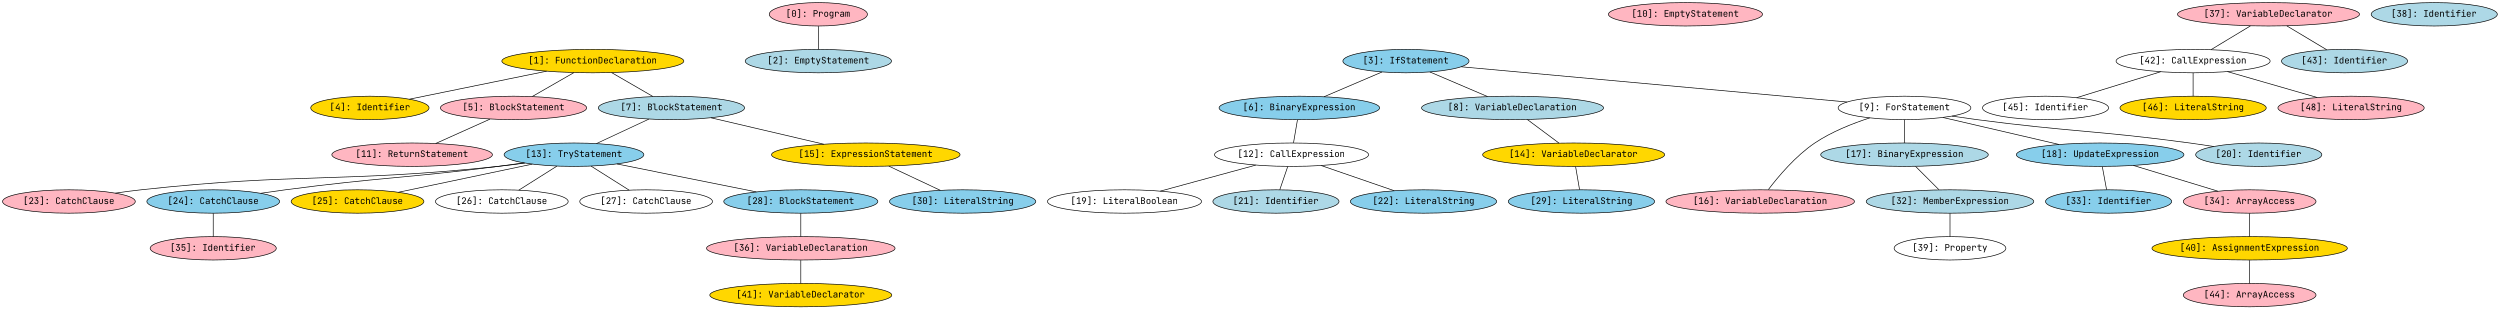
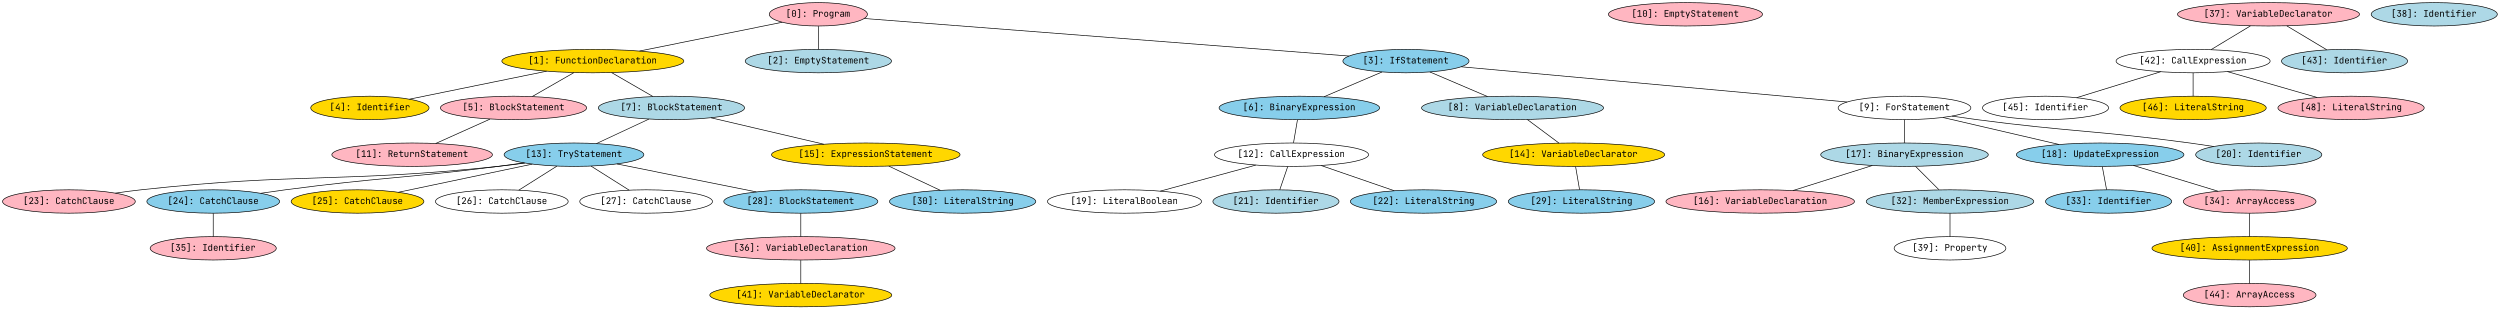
edge "[0]: Program" -- "[1]: FunctionDeclaration": added
edge "[0]: Program" -- "[3]: IfStatement": added
edge "[9]: ForStatement" -- "[16]: VariableDeclaration": now "[17]: BinaryExpression" -- "[16]: VariableDeclaration"
